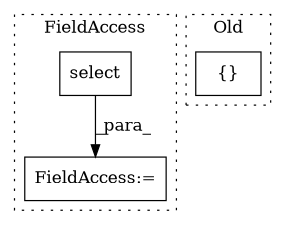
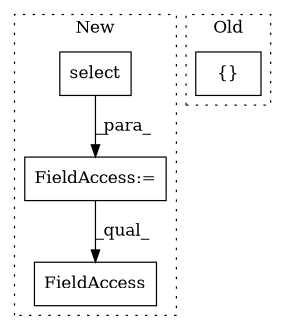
cluster "FieldAccess": label "FieldAccess" -> "New"
node "FieldAccess": added
